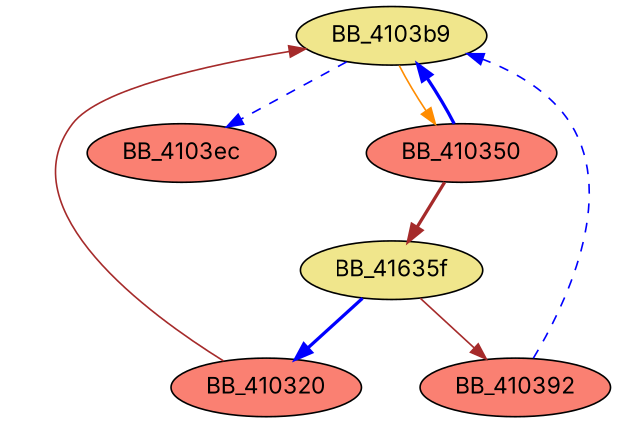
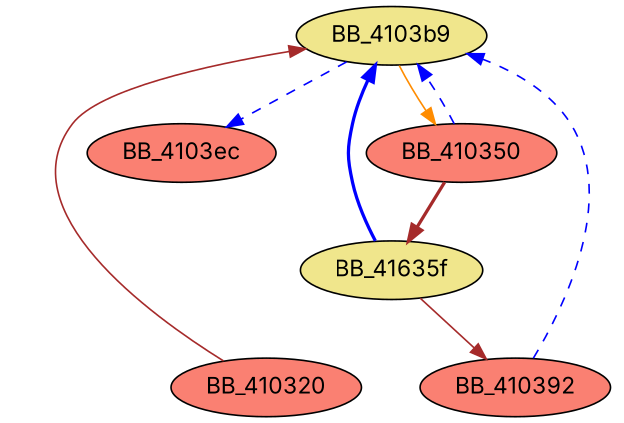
edge "BB_410350" -> "BB_4103b9": style bold -> dashed
edge "BB_41635f" -> "BB_410320": now "BB_41635f" -> "BB_4103b9"
